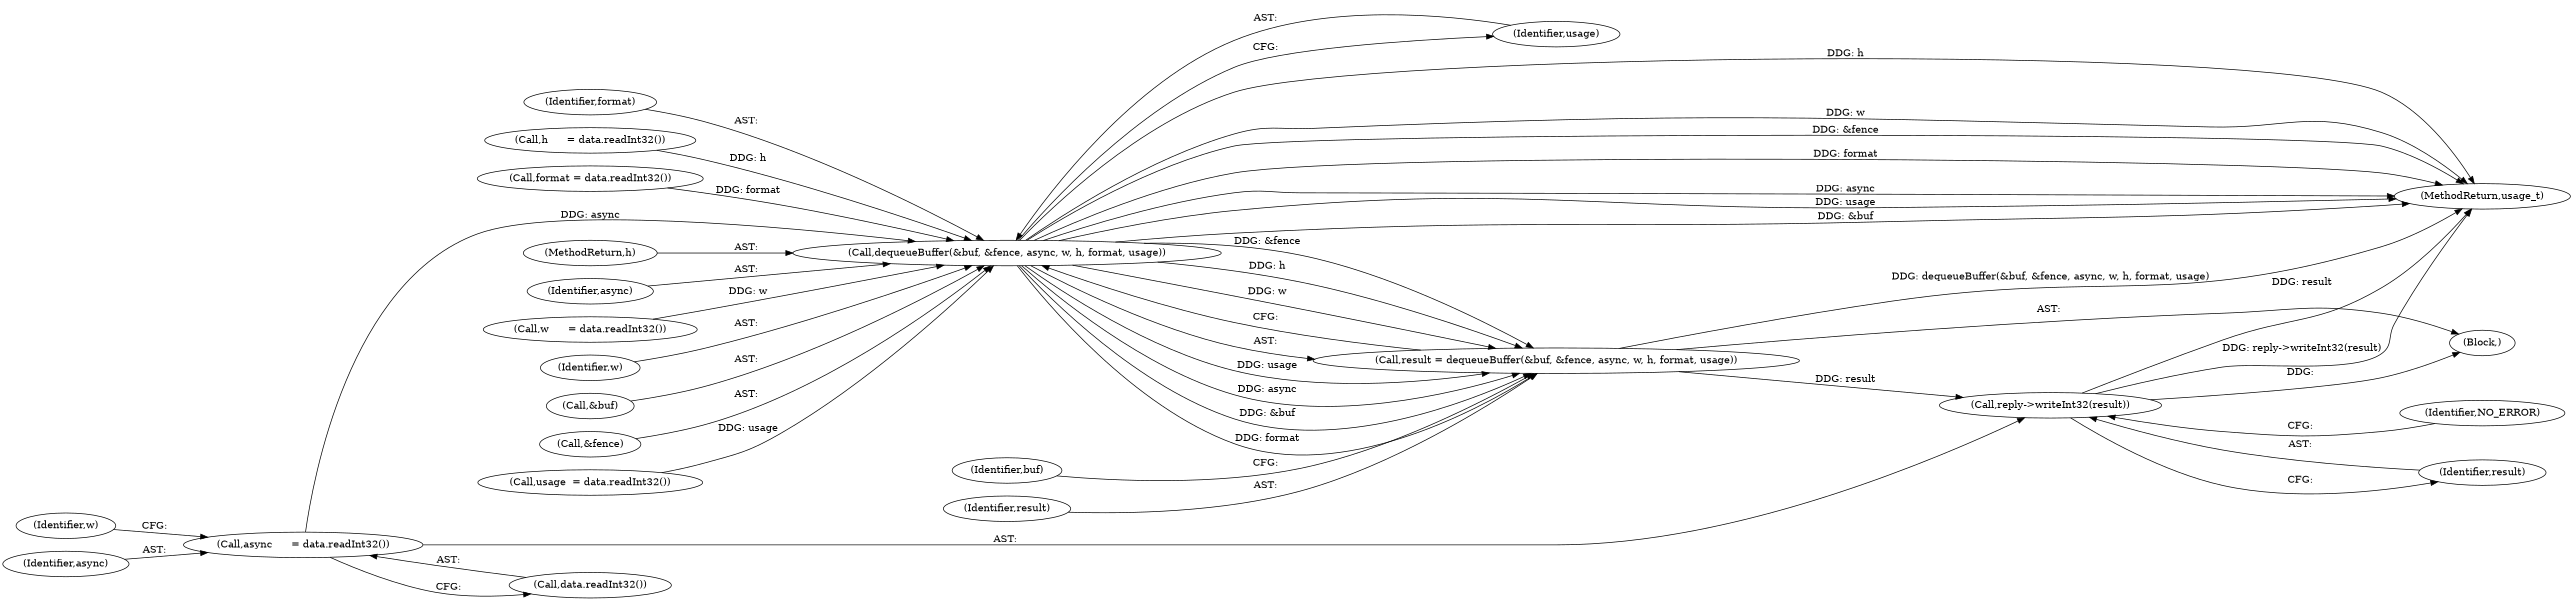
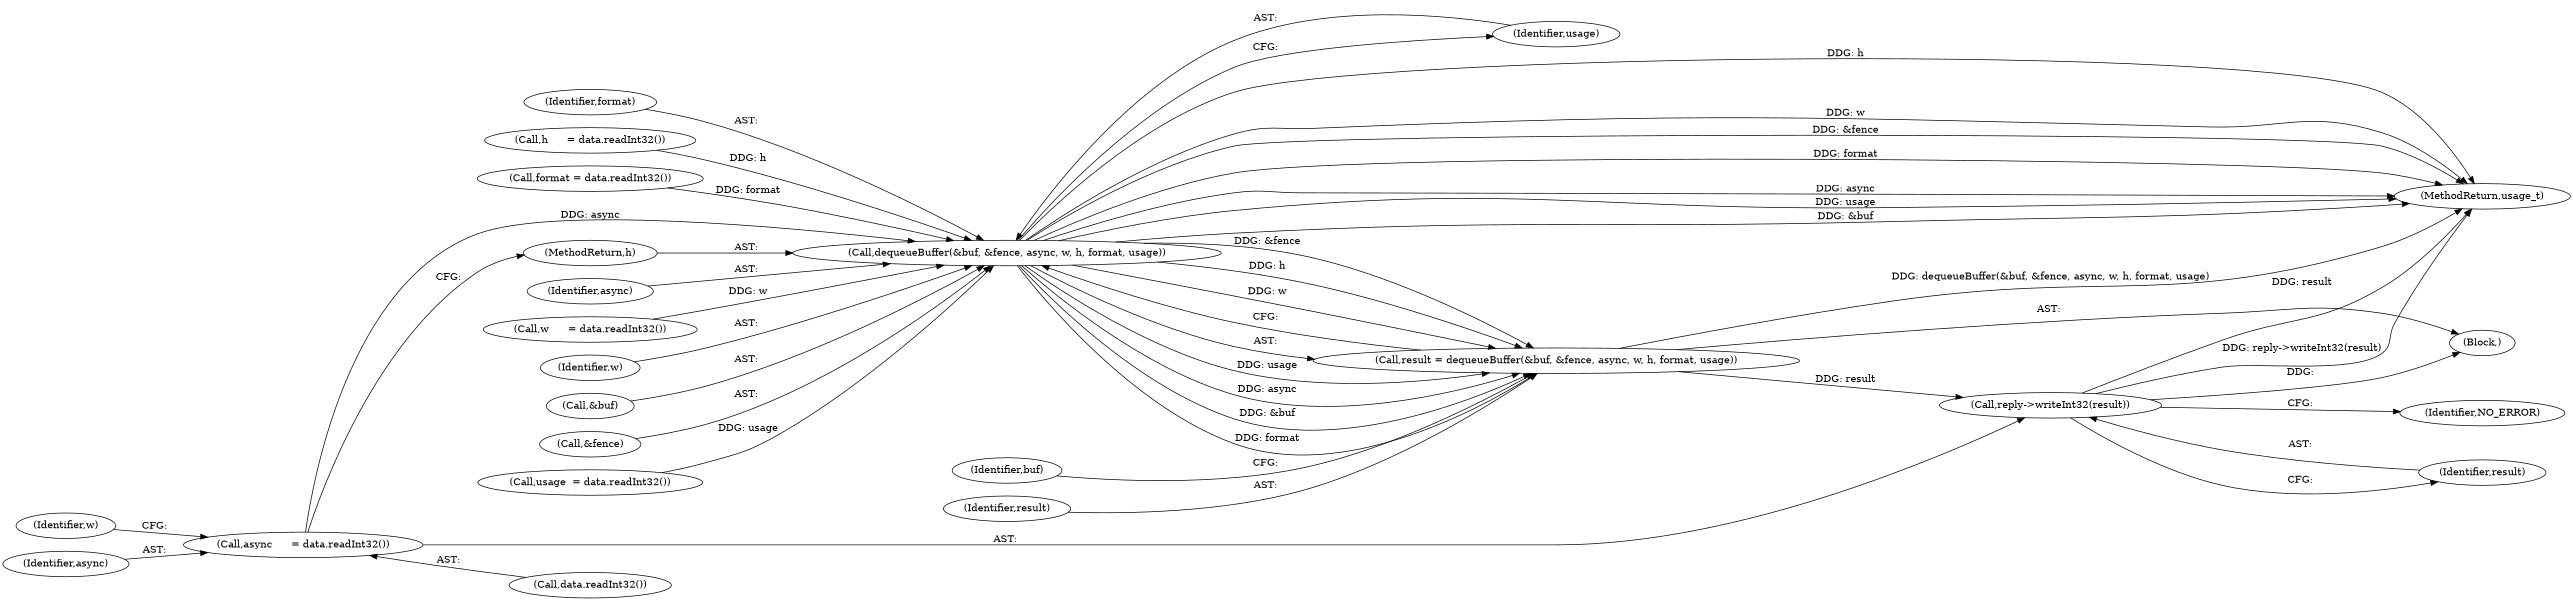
edge "(Identifier,NO_ERROR)" -> "(Call,reply->writeInt32(result))": reversed
edge "(Call,async      = data.readInt32())" -> "(Call,data.readInt32())": now "(Call,async      = data.readInt32())" -> "(MethodReturn,h)"
